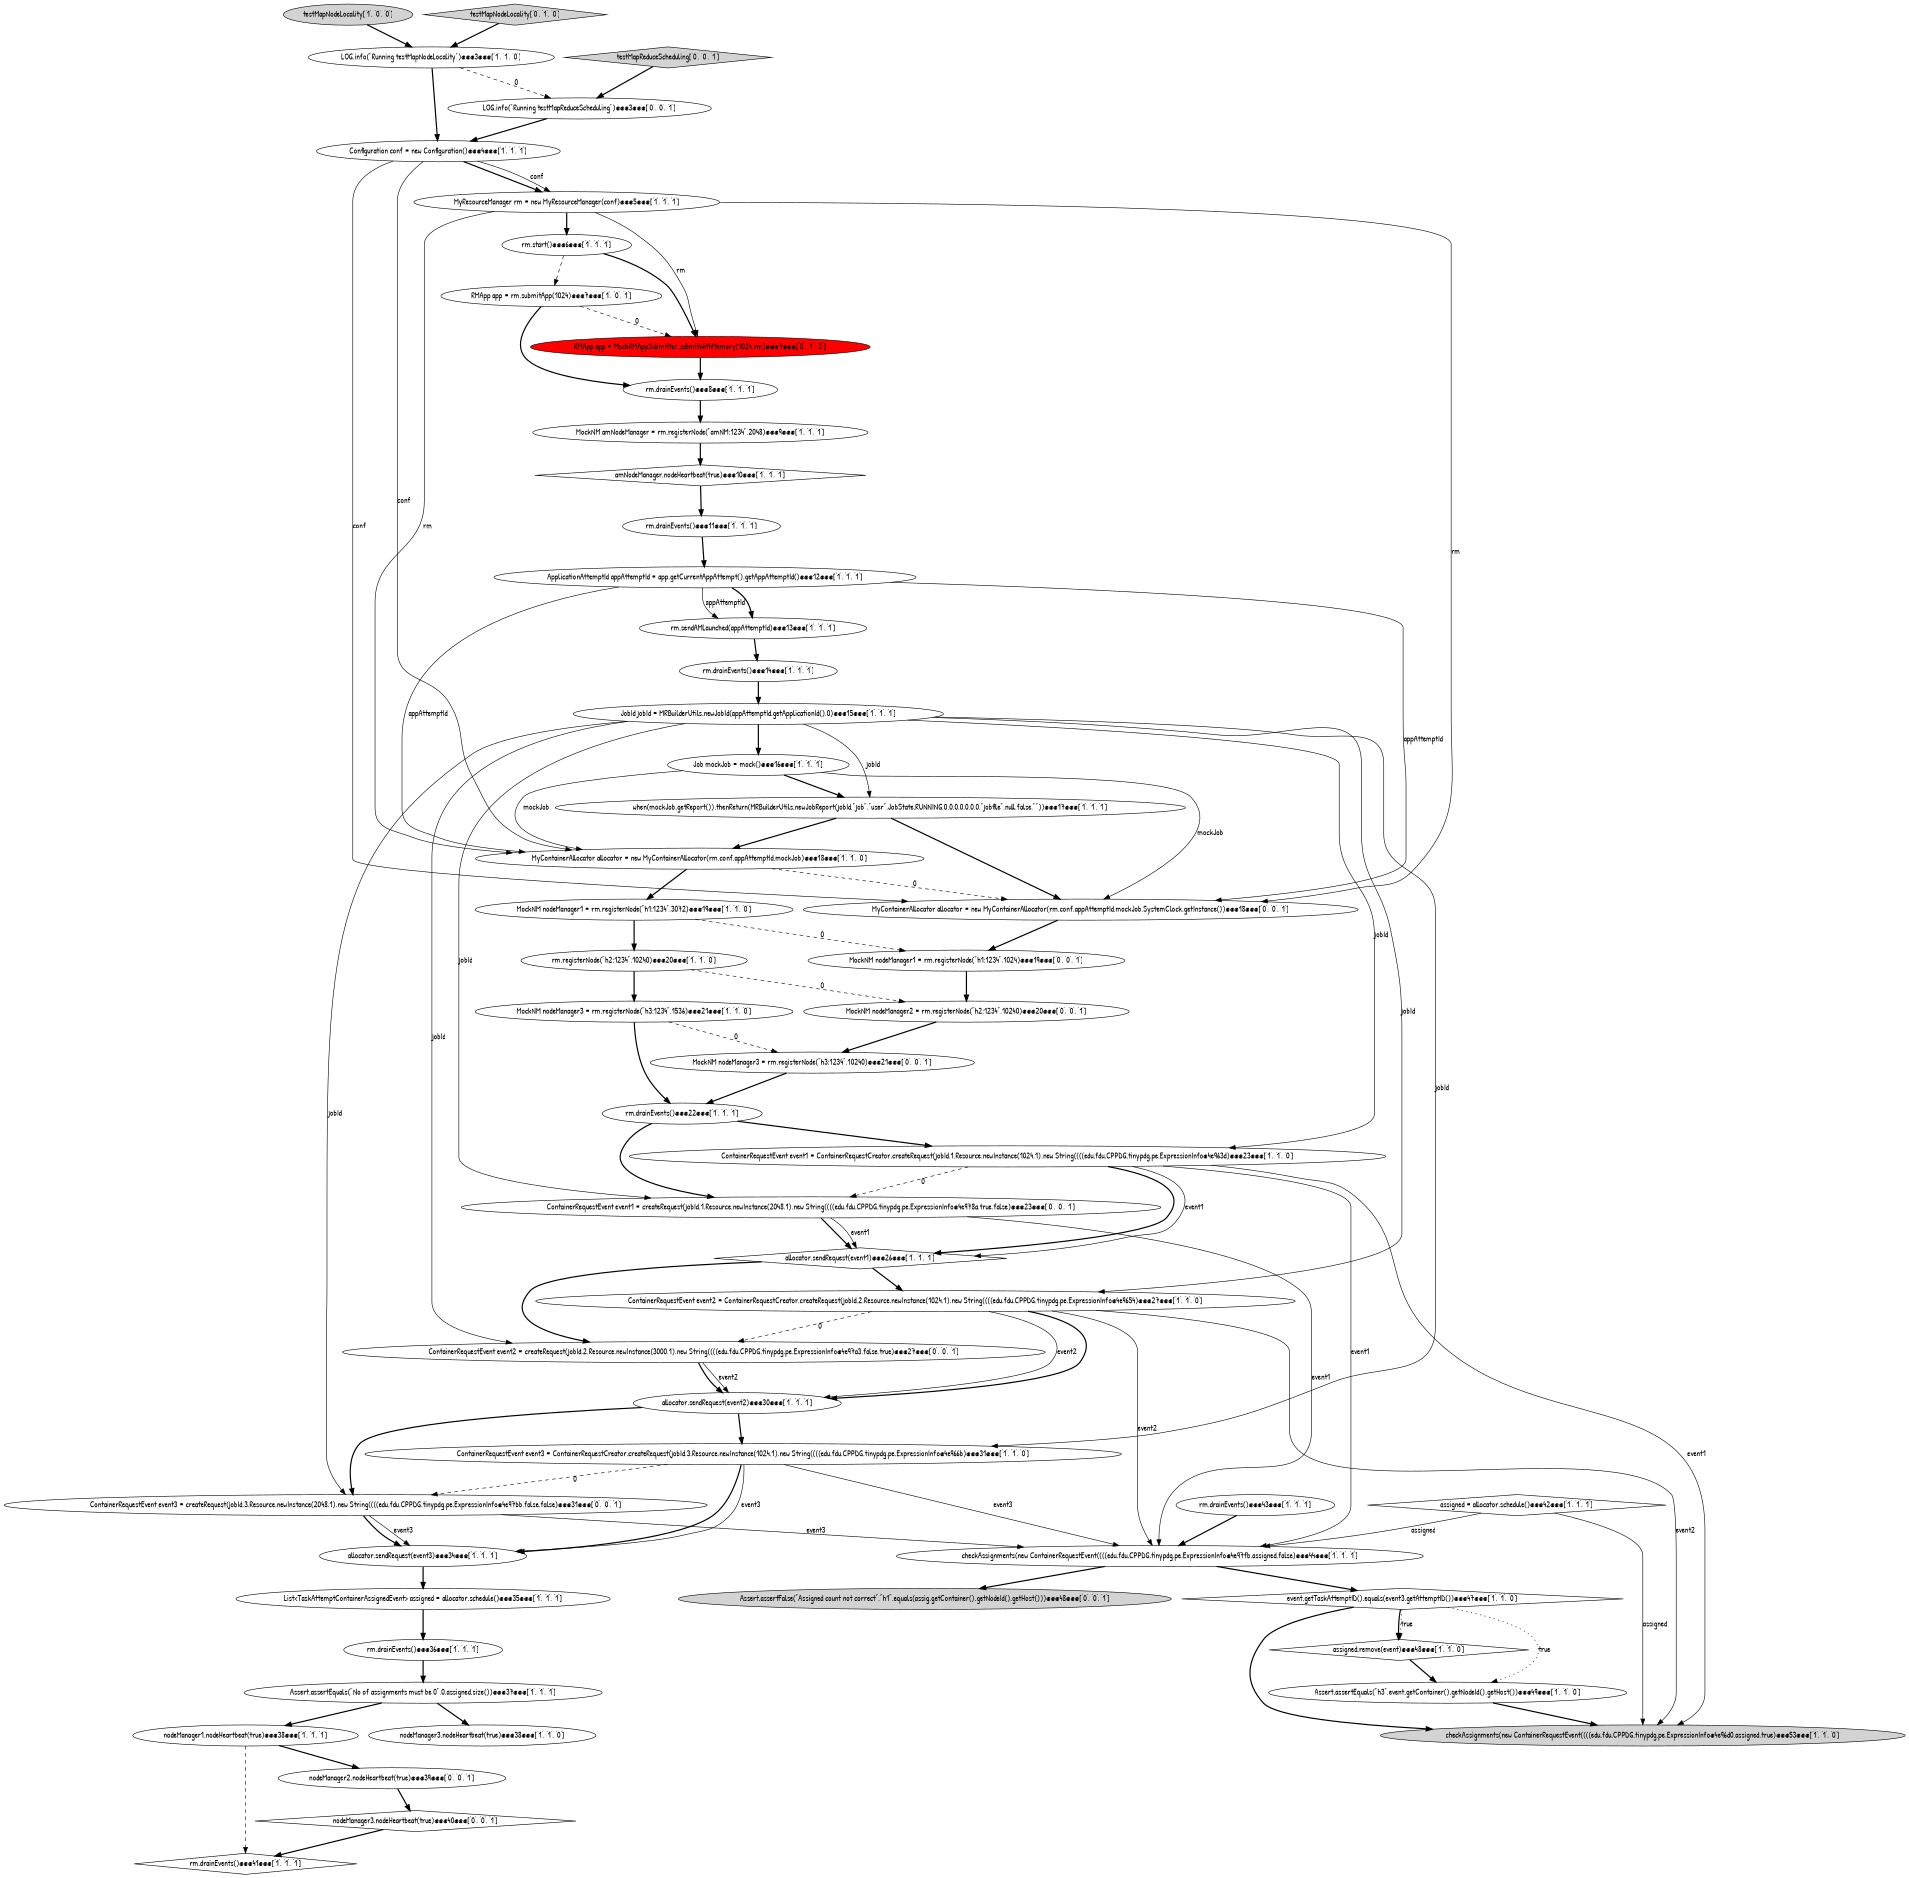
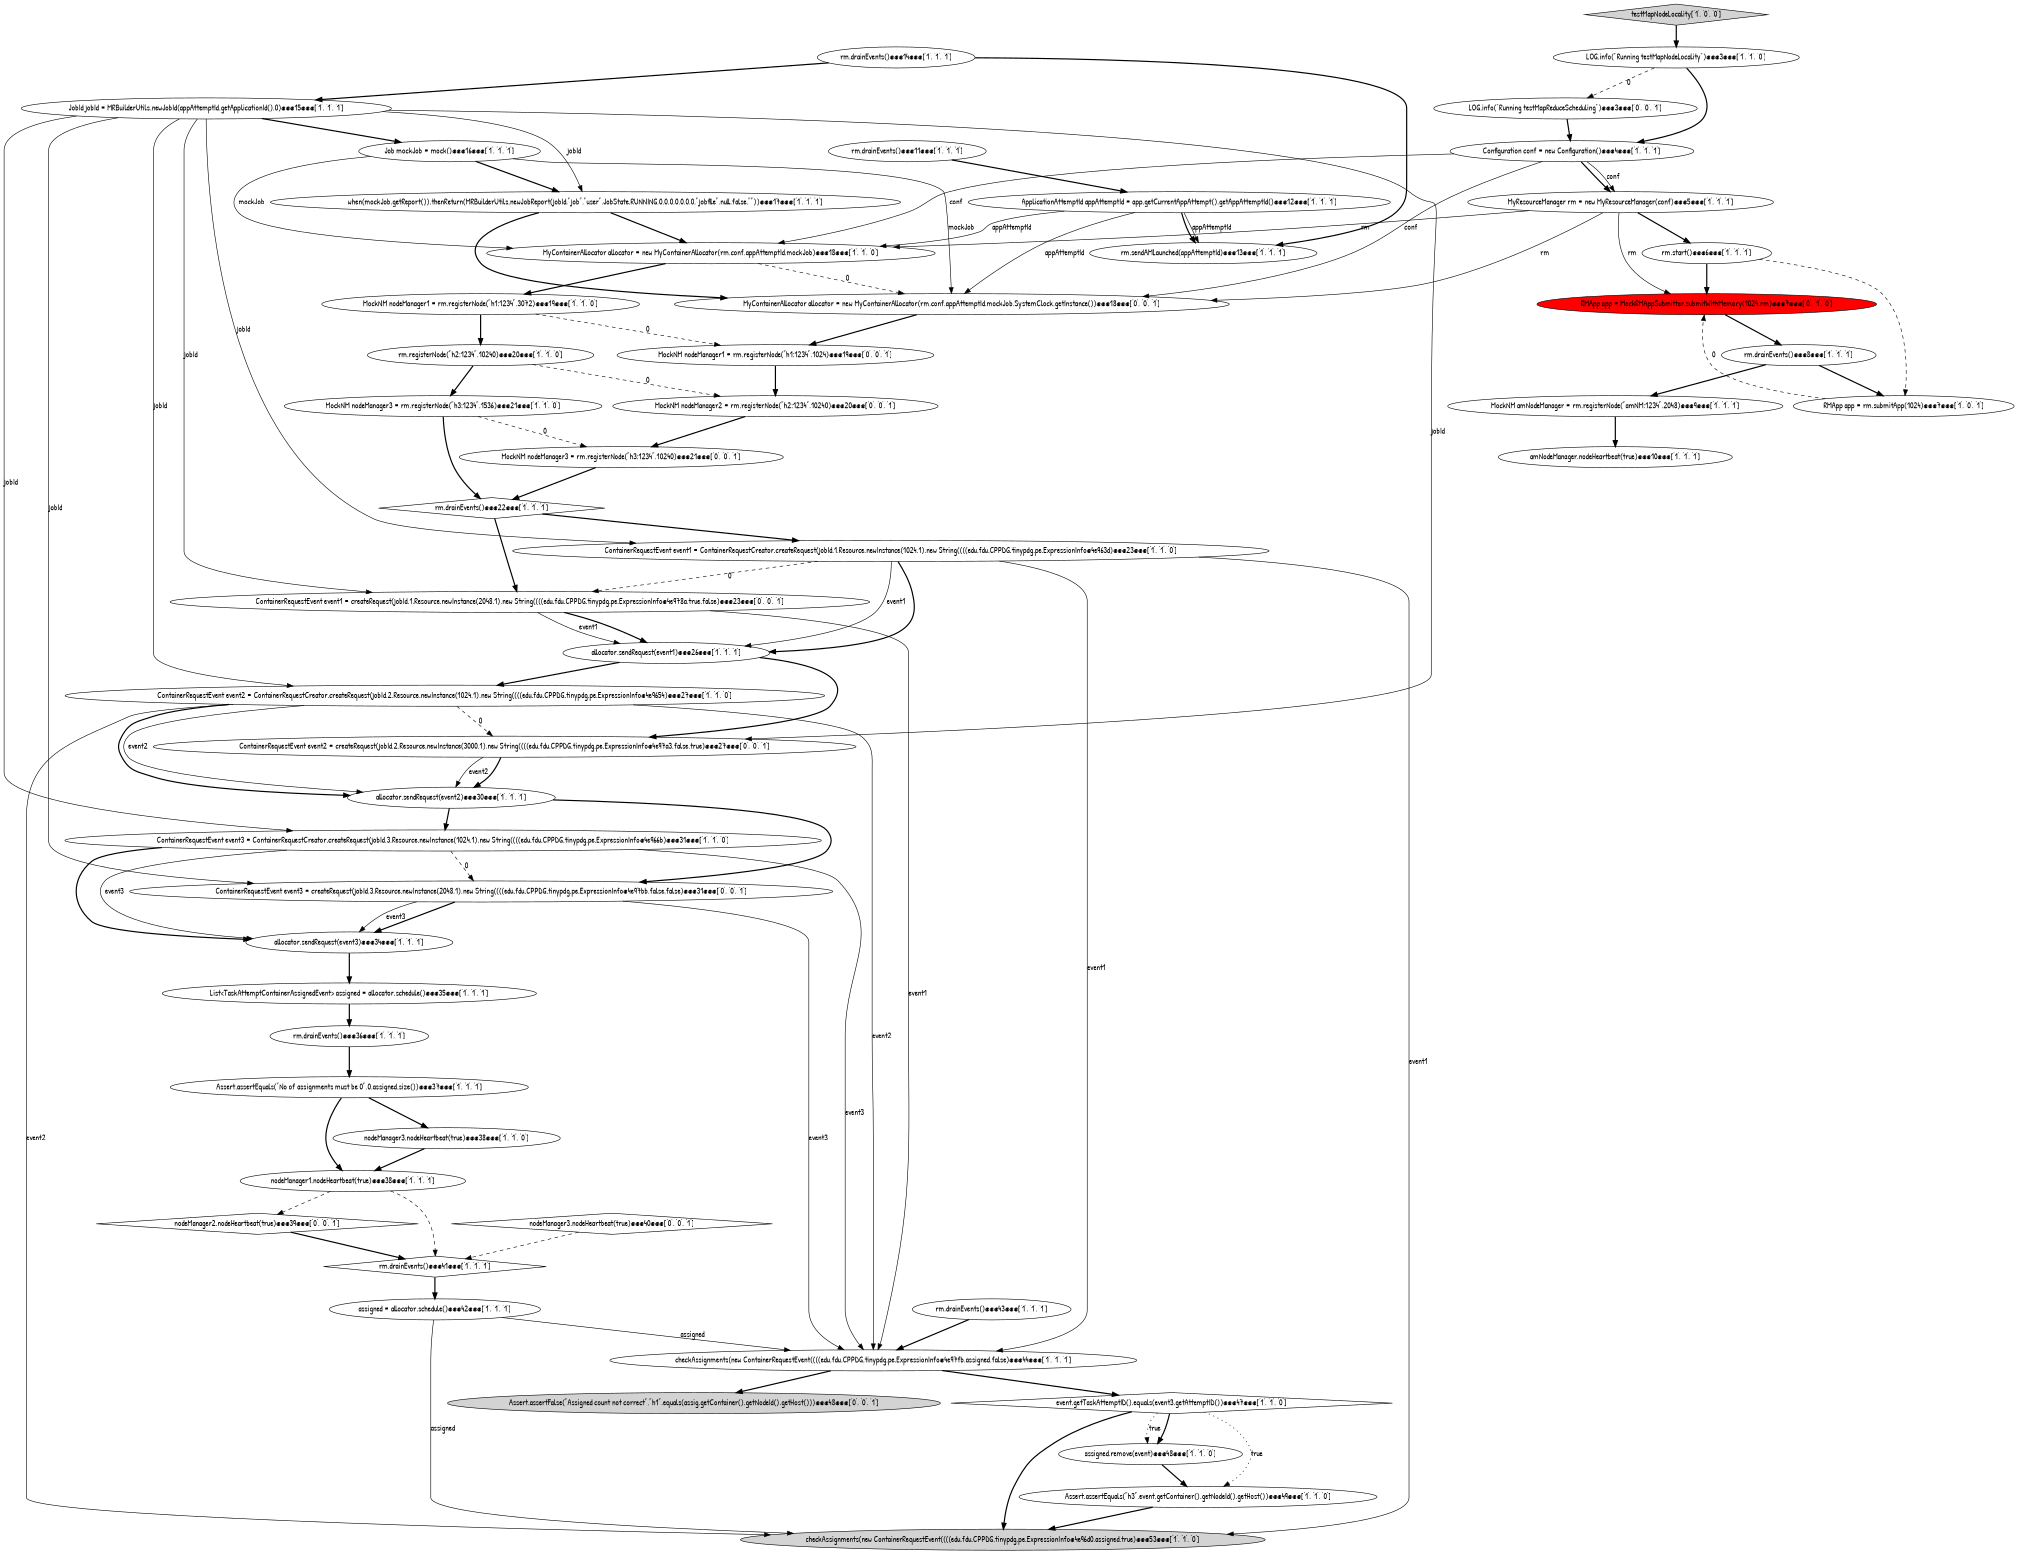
node "testMapNodeLocality['1', '0', '0']": shape ellipse -> diamond
node "testMapNodeLocality['0', '1', '0']": removed
node "testMapReduceScheduling['0', '0', '1']": removed
edge "RMApp app = rm.submitApp(1024)@@@7@@@['1', '0', '1']" -> "rm.drainEvents()@@@8@@@['1', '1', '1']": reversed
node "amNodeManager.nodeHeartbeat(true)@@@10@@@['1', '1', '1']": shape diamond -> ellipse
edge "amNodeManager.nodeHeartbeat(true)@@@10@@@['1', '1', '1']" -> "rm.drainEvents()@@@11@@@['1', '1', '1']": removed
edge "rm.sendAMLaunched(appAttemptId)@@@13@@@['1', '1', '1']" -> "rm.drainEvents()@@@14@@@['1', '1', '1']": reversed
node "rm.drainEvents()@@@22@@@['1', '1', '1']": shape ellipse -> diamond
edge "nodeManager3.nodeHeartbeat(true)@@@38@@@['1', '1', '0']" -> "nodeManager1.nodeHeartbeat(true)@@@38@@@['1', '1', '1']": added
node "allocator.sendRequest(event1)@@@26@@@['1', '1', '1']": shape diamond -> ellipse
edge "rm.drainEvents()@@@41@@@['1', '1', '1']" -> "assigned = allocator.schedule()@@@42@@@['1', '1', '1']": added
node "assigned = allocator.schedule()@@@42@@@['1', '1', '1']": shape diamond -> ellipse
node "assigned.remove(event)@@@48@@@['1', '1', '0']": shape diamond -> ellipse
edge "nodeManager1.nodeHeartbeat(true)@@@38@@@['1', '1', '1']" -> "nodeManager2.nodeHeartbeat(true)@@@39@@@['0', '0', '1']": style bold -> dashed
node "nodeManager2.nodeHeartbeat(true)@@@39@@@['0', '0', '1']": shape ellipse -> diamond
edge "nodeManager2.nodeHeartbeat(true)@@@39@@@['0', '0', '1']" -> "nodeManager3.nodeHeartbeat(true)@@@40@@@['0', '0', '1']": now "nodeManager2.nodeHeartbeat(true)@@@39@@@['0', '0', '1']" -> "rm.drainEvents()@@@41@@@['1', '1', '1']"
edge "nodeManager3.nodeHeartbeat(true)@@@40@@@['0', '0', '1']" -> "rm.drainEvents()@@@41@@@['1', '1', '1']": style bold -> dashed
